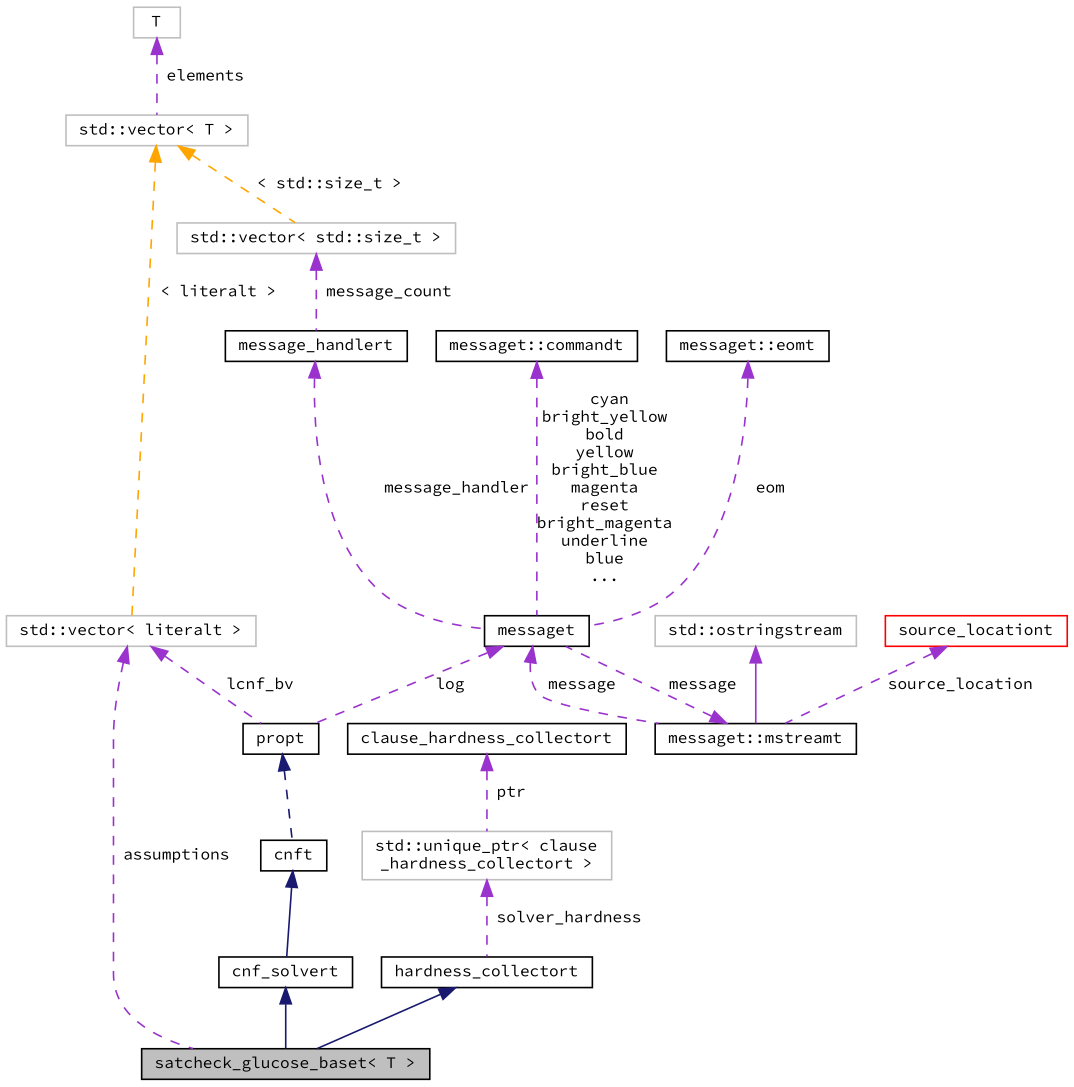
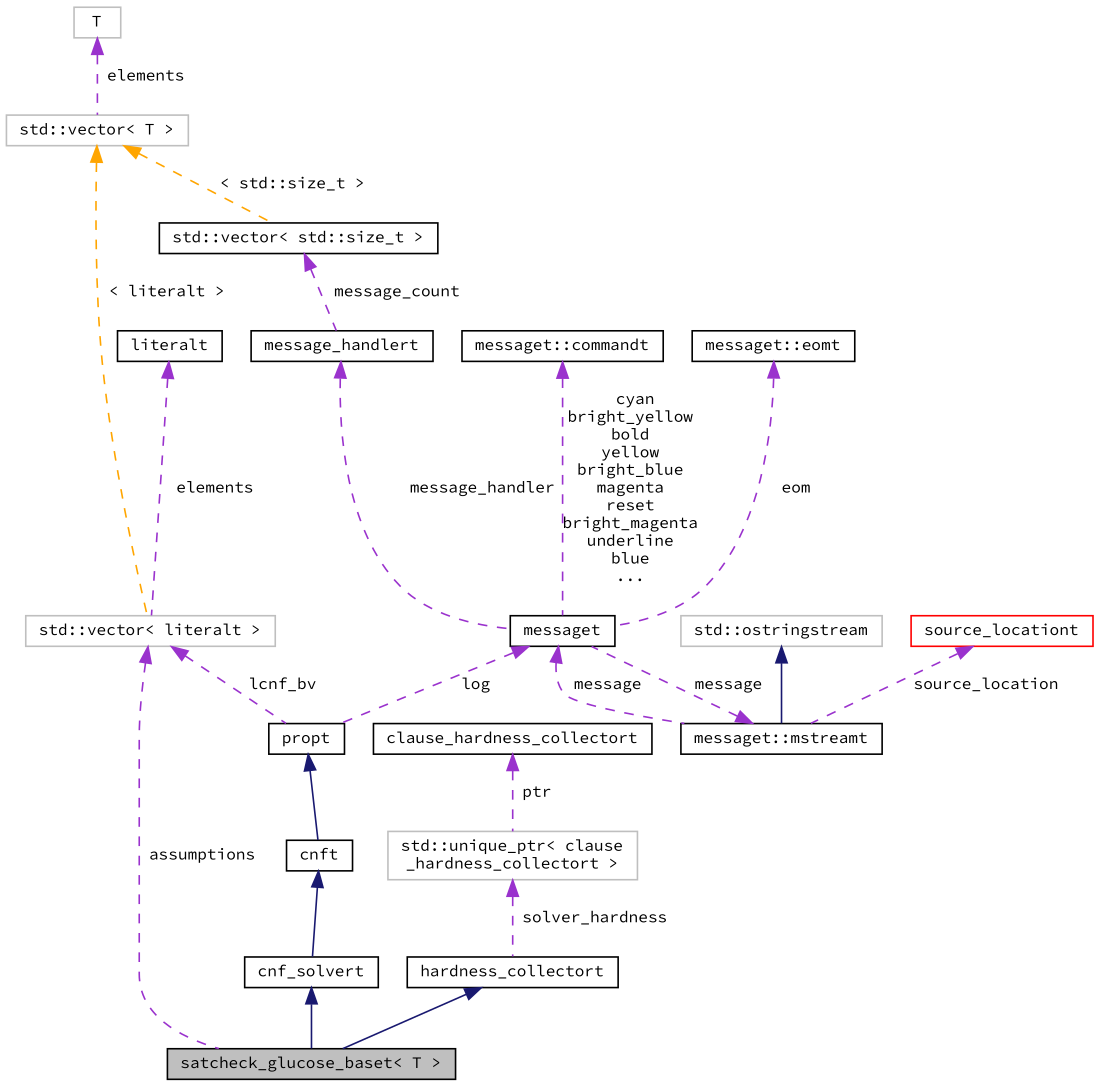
node "std::vector< std::size_t >": color grey75 -> black
node "literalt": added
edge "messaget::mstreamt" -> "std::ostringstream": color darkorchid3 -> midnightblue
edge "cnft" -> "propt": style dashed -> solid
